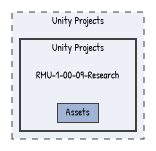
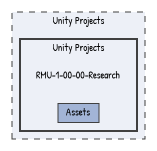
node "RMU-1-00-09-Research": label "RMU-1-00-09-Research" -> "RMU-1-00-00-Research"
